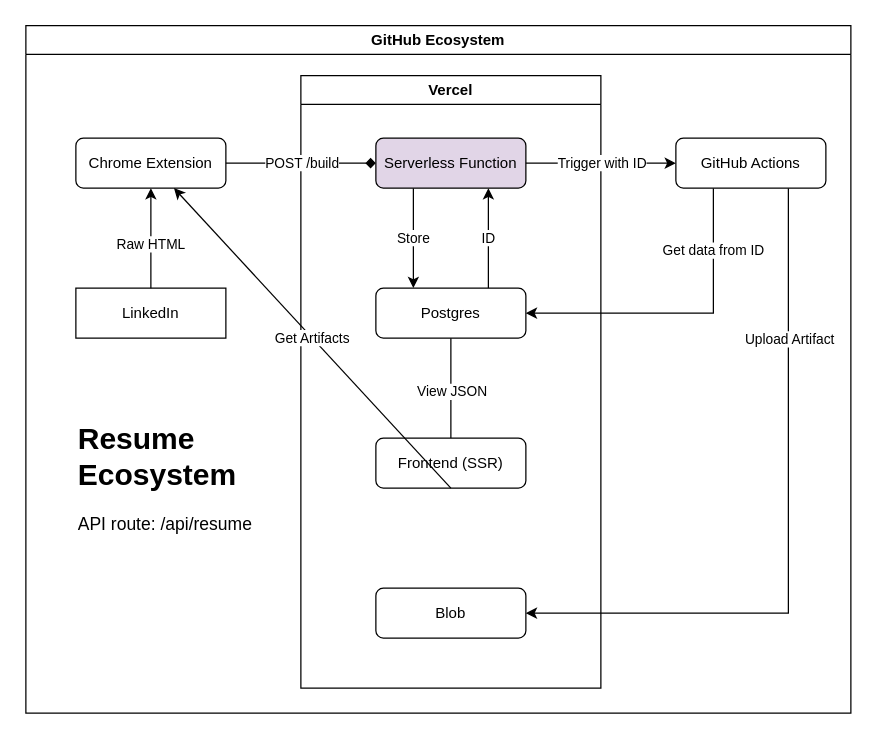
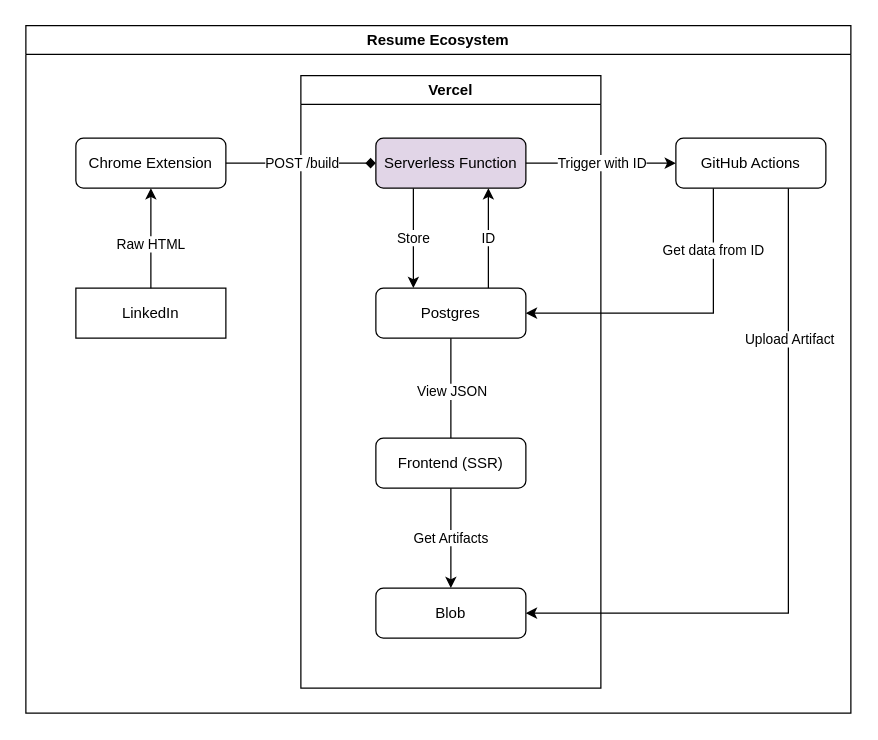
node "GitHub Ecosystem": label "GitHub Ecosystem" -> "Resume Ecosystem"
edge "Frontend (SSR)" -> "Chrome Extension": now "Frontend (SSR)" -> "Blob"
node "Resume EcosystemAPI route: /api/resume": removed
